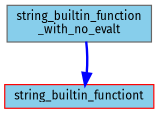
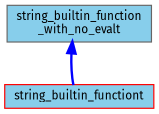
edge "string_builtin_function _with_no_evalt" -> "string_builtin_functiont": reversed
